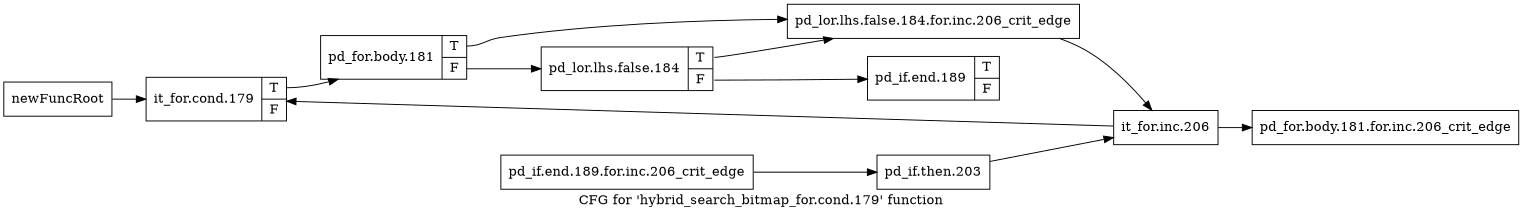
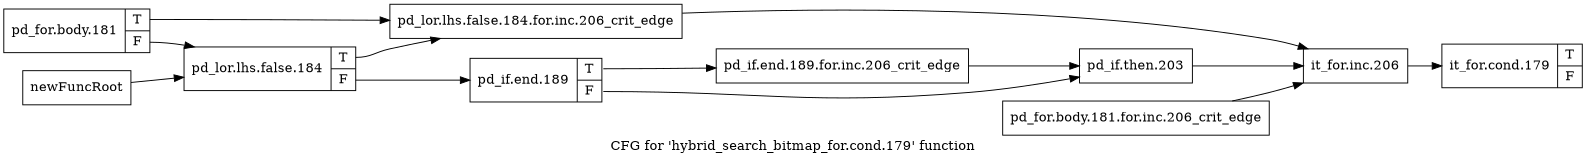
edge "pd_if.end.189" -> "pd_if.end.189.for.inc.206_crit_edge": added
edge "it_for.cond.179" -> "pd_for.body.181": removed
edge "pd_if.end.189" -> "pd_if.then.203": added
edge "newFuncRoot" -> "it_for.cond.179": now "newFuncRoot" -> "pd_lor.lhs.false.184"
edge "it_for.inc.206" -> "pd_for.body.181.for.inc.206_crit_edge": reversed
